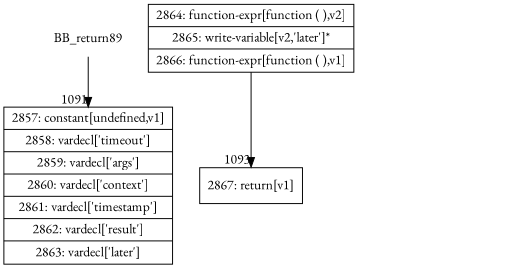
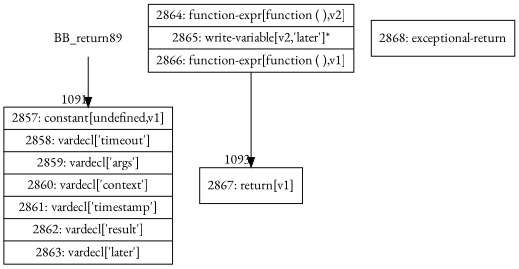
node "2868: exceptional-return": added
